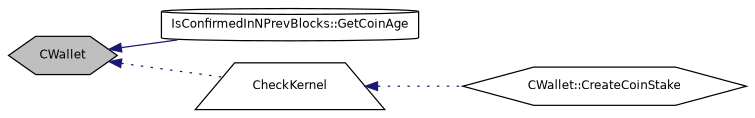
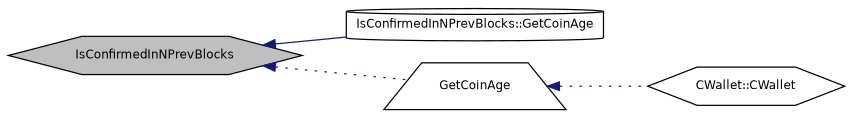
node "CWallet": label "CWallet" -> "IsConfirmedInNPrevBlocks"
node "CheckKernel": label "CheckKernel" -> "GetCoinAge"
node "CWallet::CreateCoinStake": label "CWallet::CreateCoinStake" -> "CWallet::CWallet"
